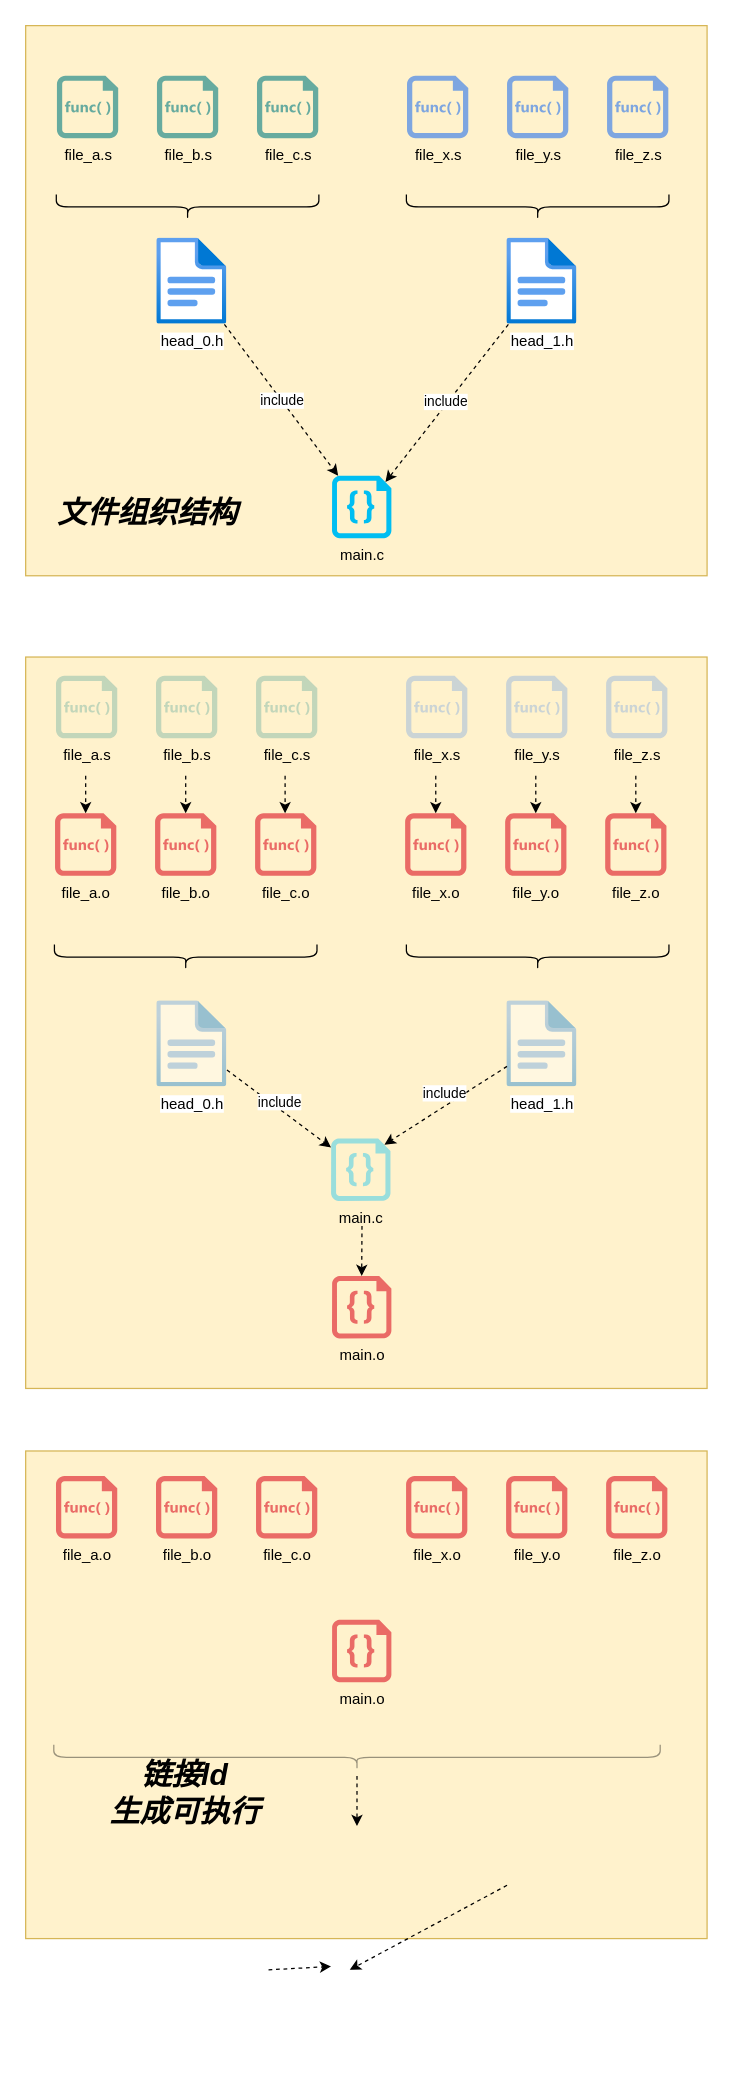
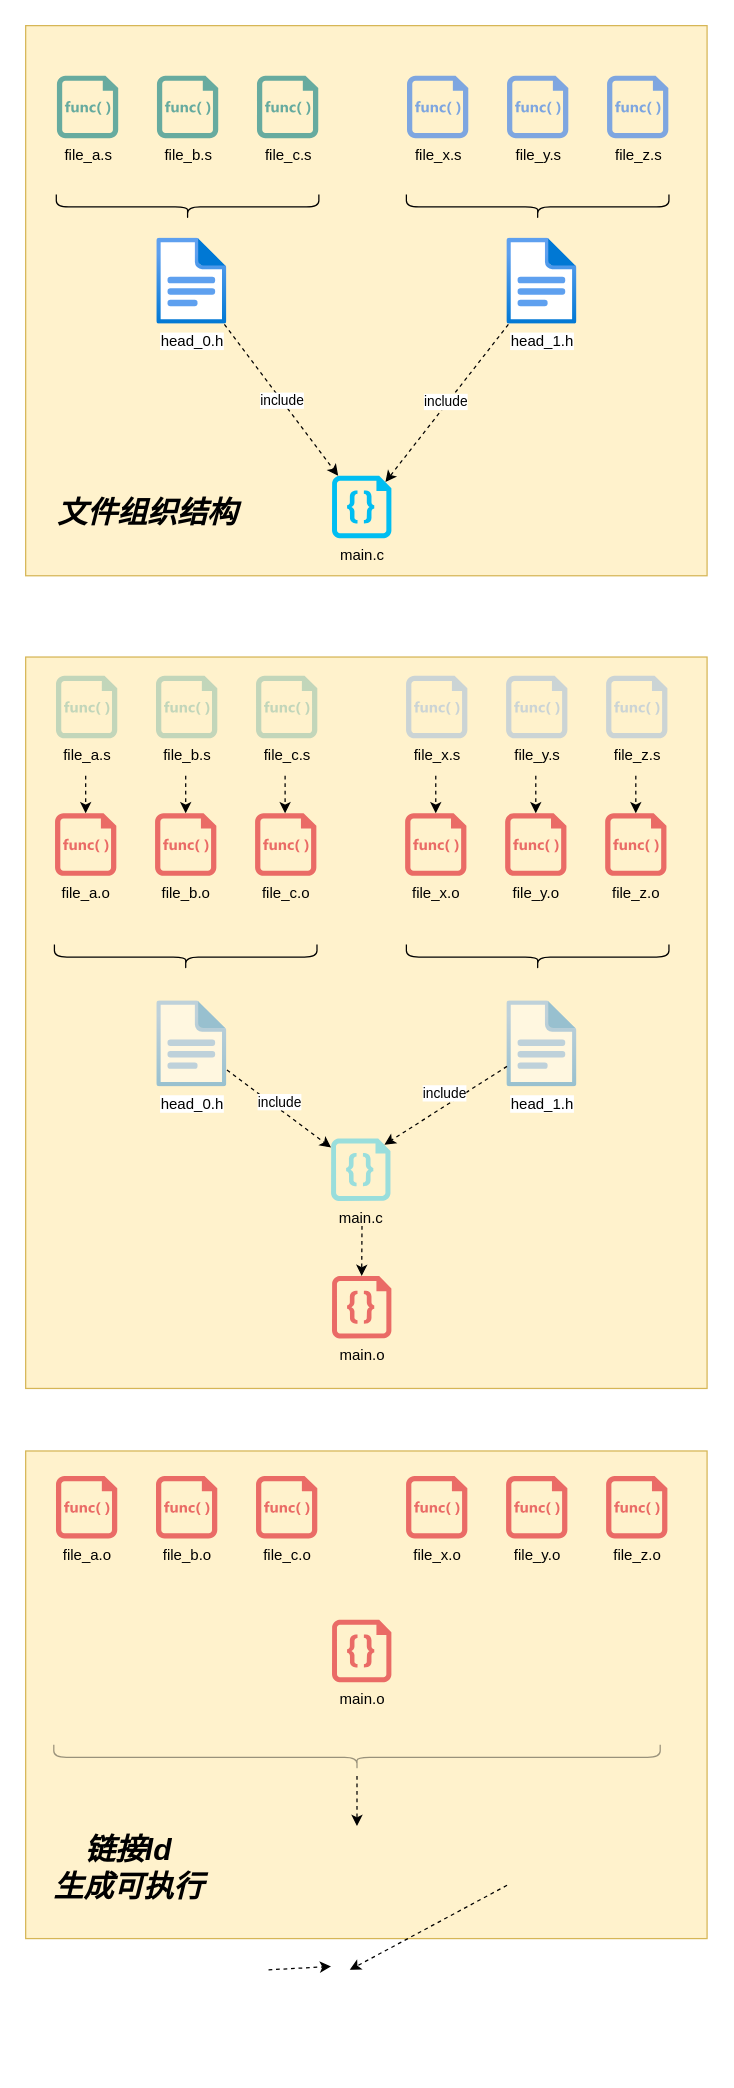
node "链接ld 生成可执行": moved (185, 1793) -> (129, 1868)
